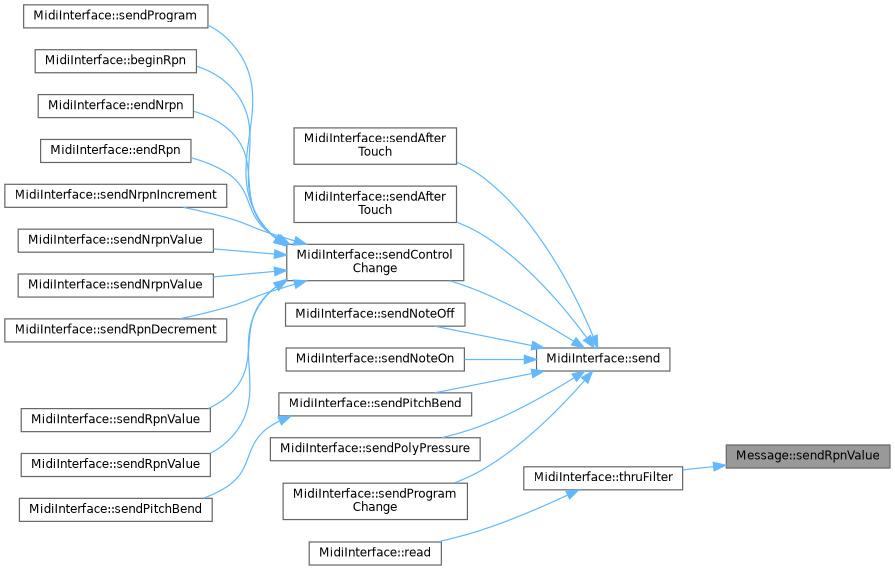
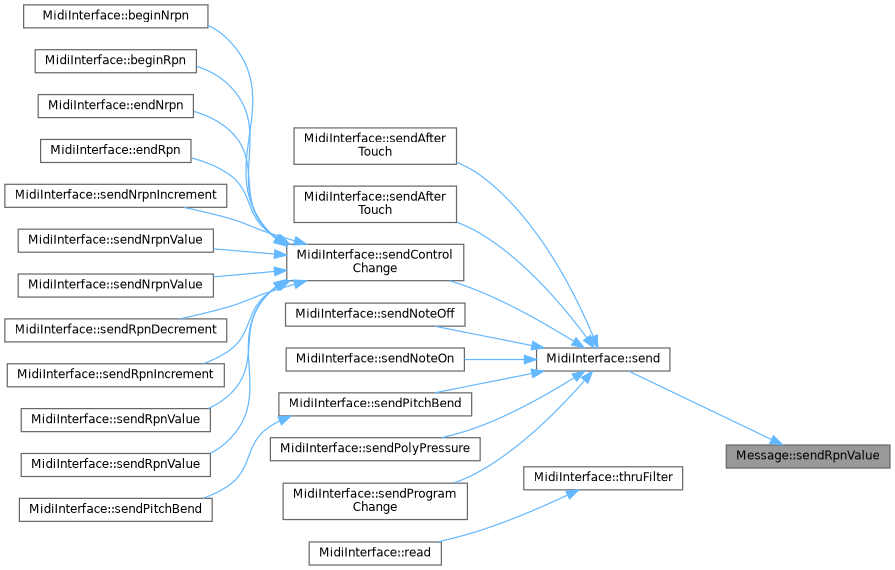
node "MidiInterface::sendProgram": label "MidiInterface::sendProgram" -> "MidiInterface::beginNrpn"
node "MidiInterface::sendRpnIncrement": added
edge "MidiInterface::thruFilter" -> "Message::sendRpnValue": now "MidiInterface::send" -> "Message::sendRpnValue"
